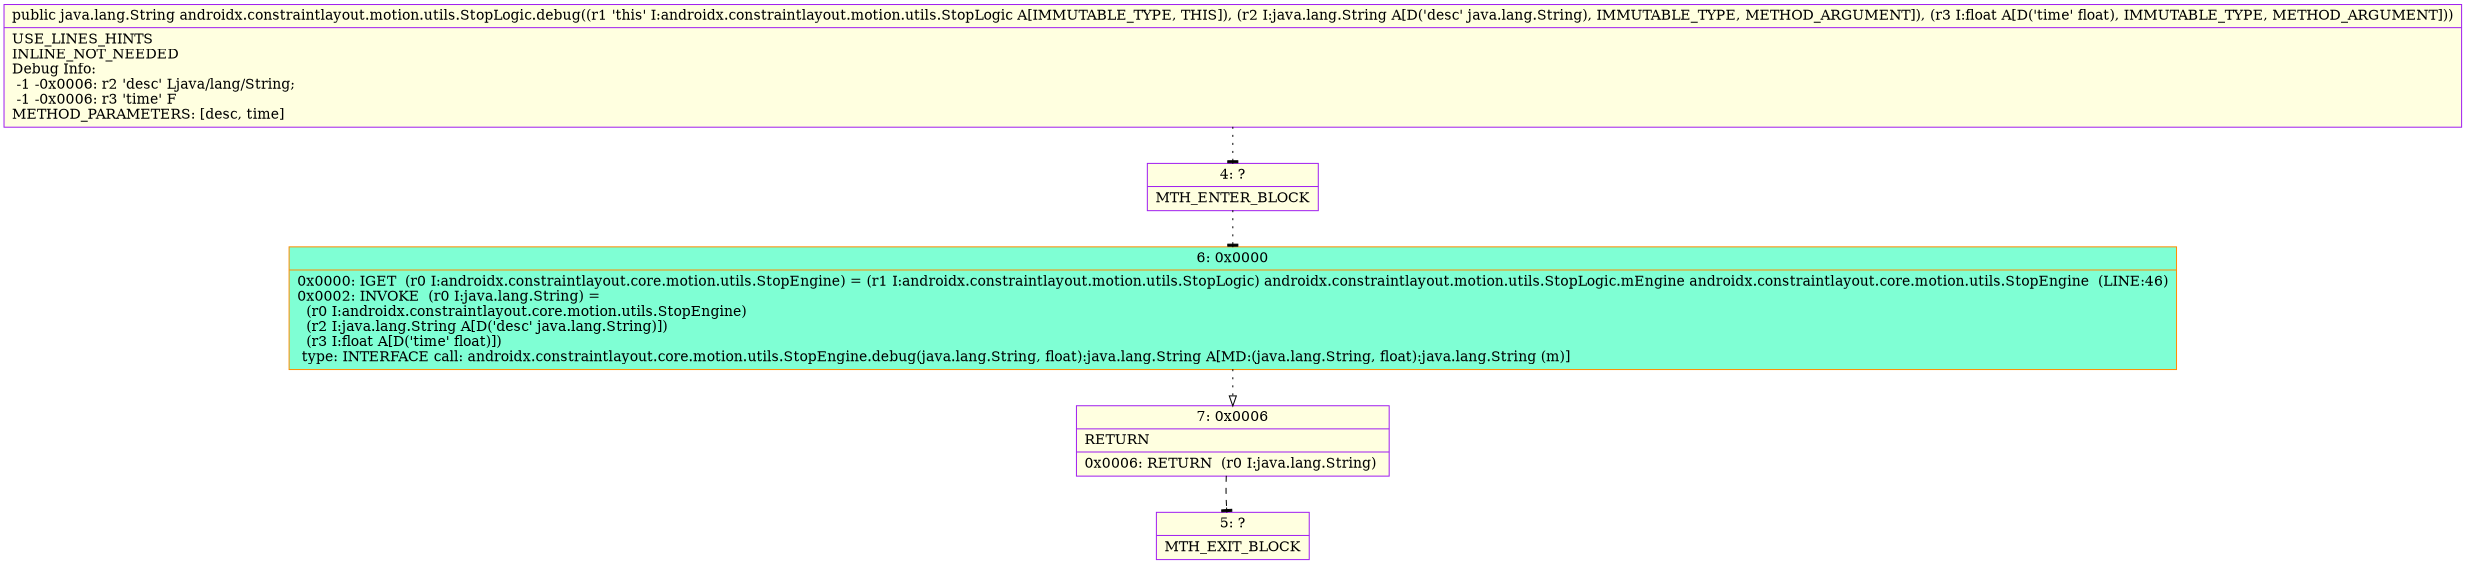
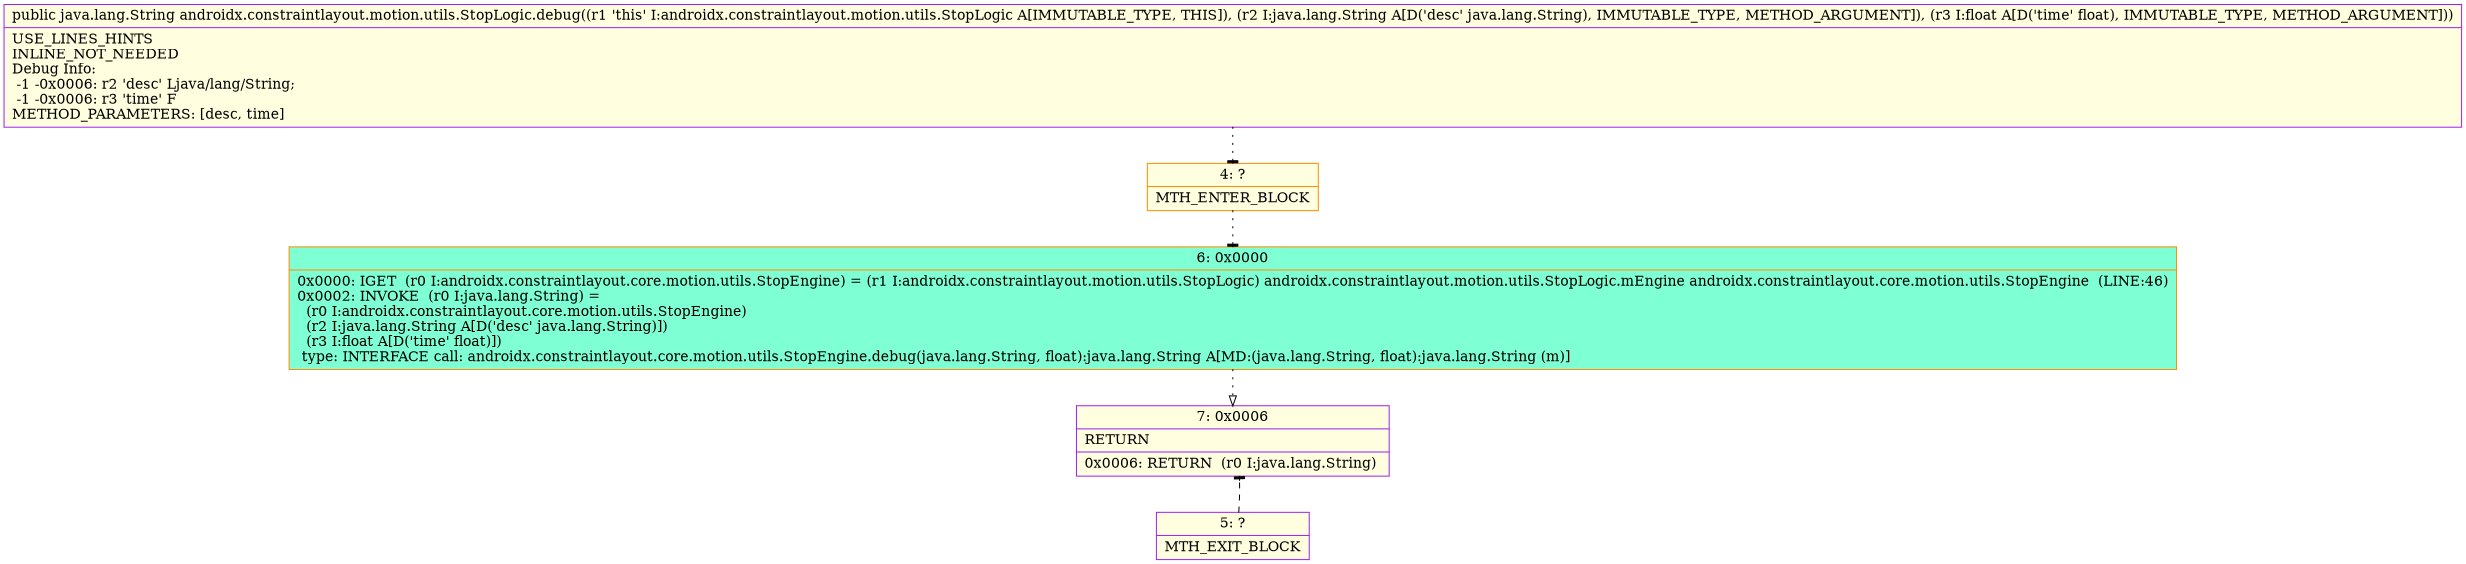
node "4: ?": color purple -> darkorange
edge "7: 0x0006" -> "5: ?": reversed
